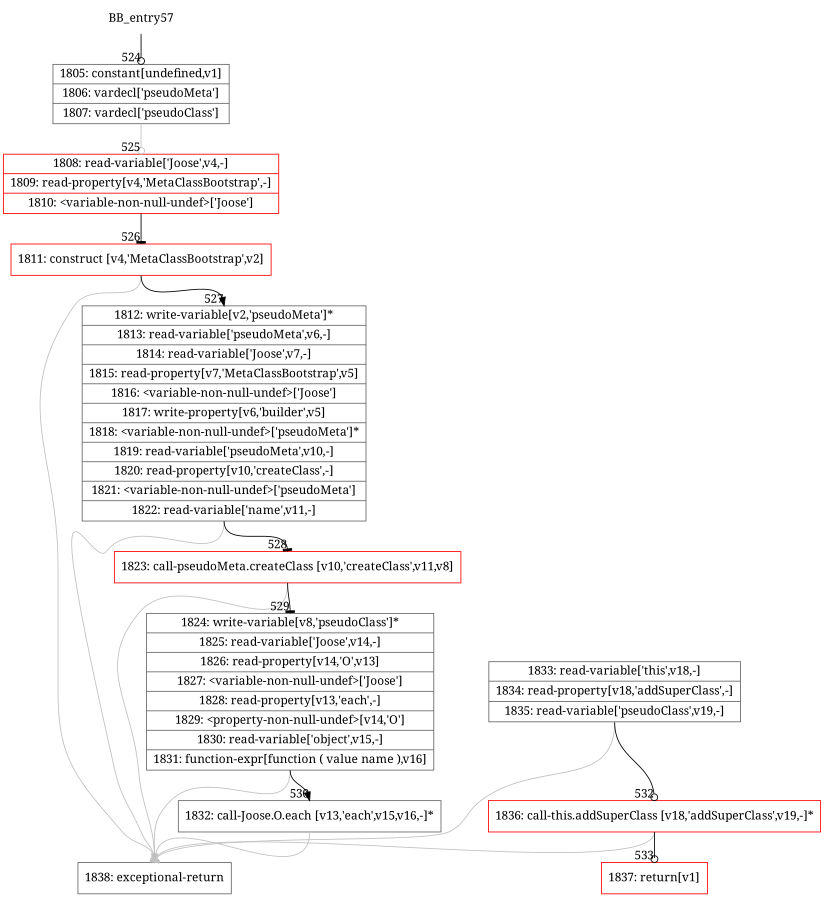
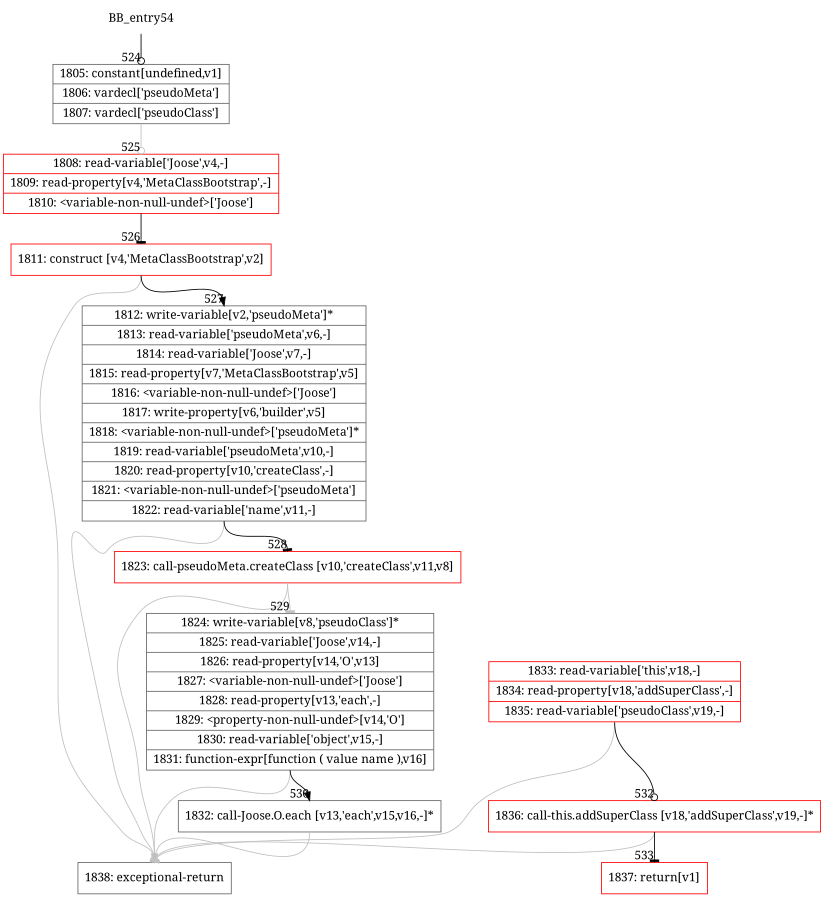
node "BB_entry57": label "BB_entry57" -> "BB_entry54"
edge "1823: call-pseudoMeta.createClass [v10,'createClass',v11,v8]" -> "1824: write-variable[v8,'pseudoClass']*": color black -> gray
node "1833: read-variable['this',v18,-]": color gray40 -> red
edge "1836: call-this.addSuperClass [v18,'addSuperClass',v19,-]*" -> "1837: return[v1]": arrowhead odot -> tee
